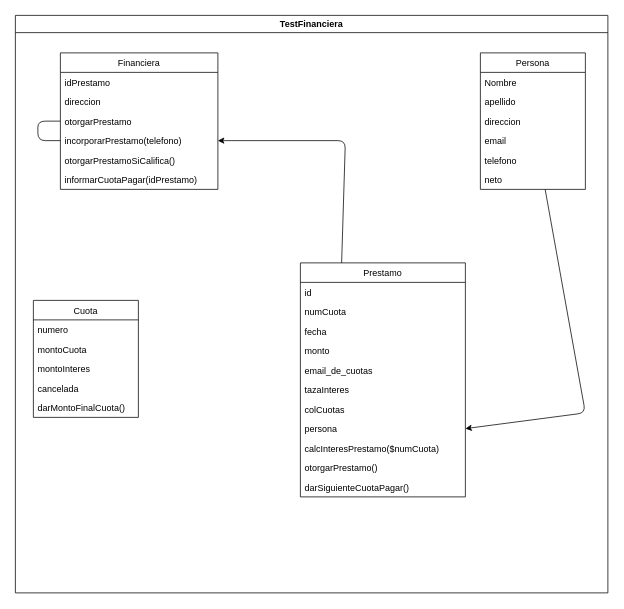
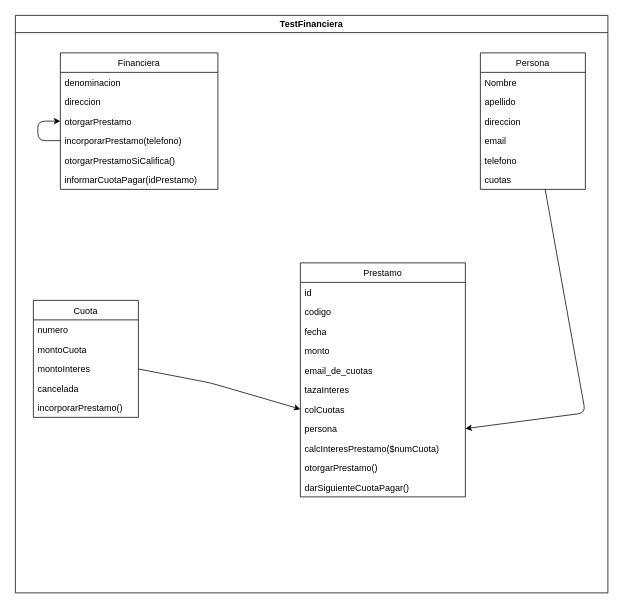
node "idPrestamo": label "idPrestamo" -> "denominacion"
edge "otorgarPrestamo" -- "incorporarPrestamo(telefono)": arrowhead none -> classic
edge "Prestamo" -> "incorporarPrestamo(telefono)": removed
node "neto": label "neto" -> "cuotas"
node "numCuota": label "numCuota" -> "codigo"
edge "Cuota" -> "colCuotas": added
node "darMontoFinalCuota()": label "darMontoFinalCuota()" -> "incorporarPrestamo()"
